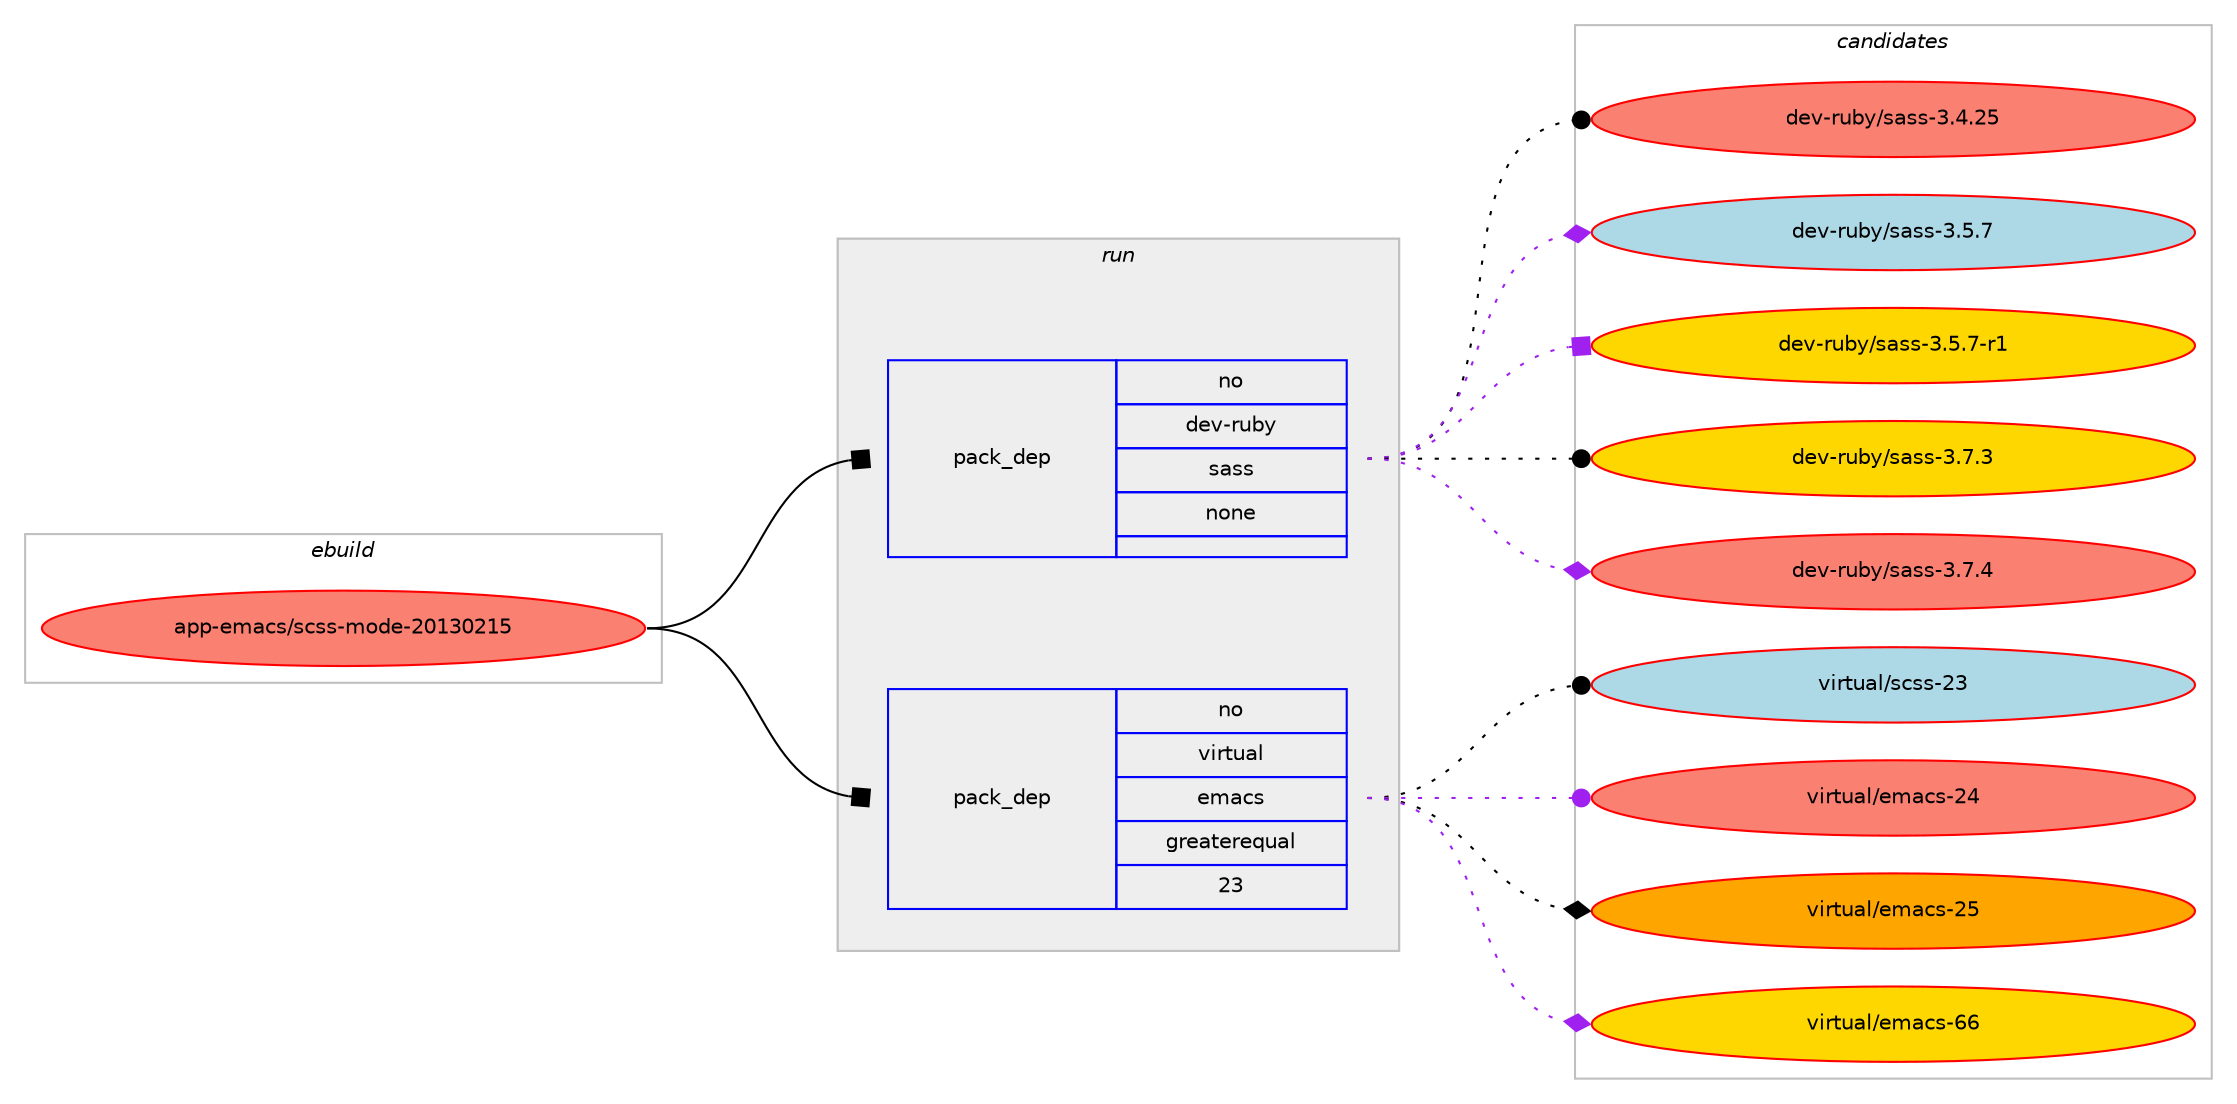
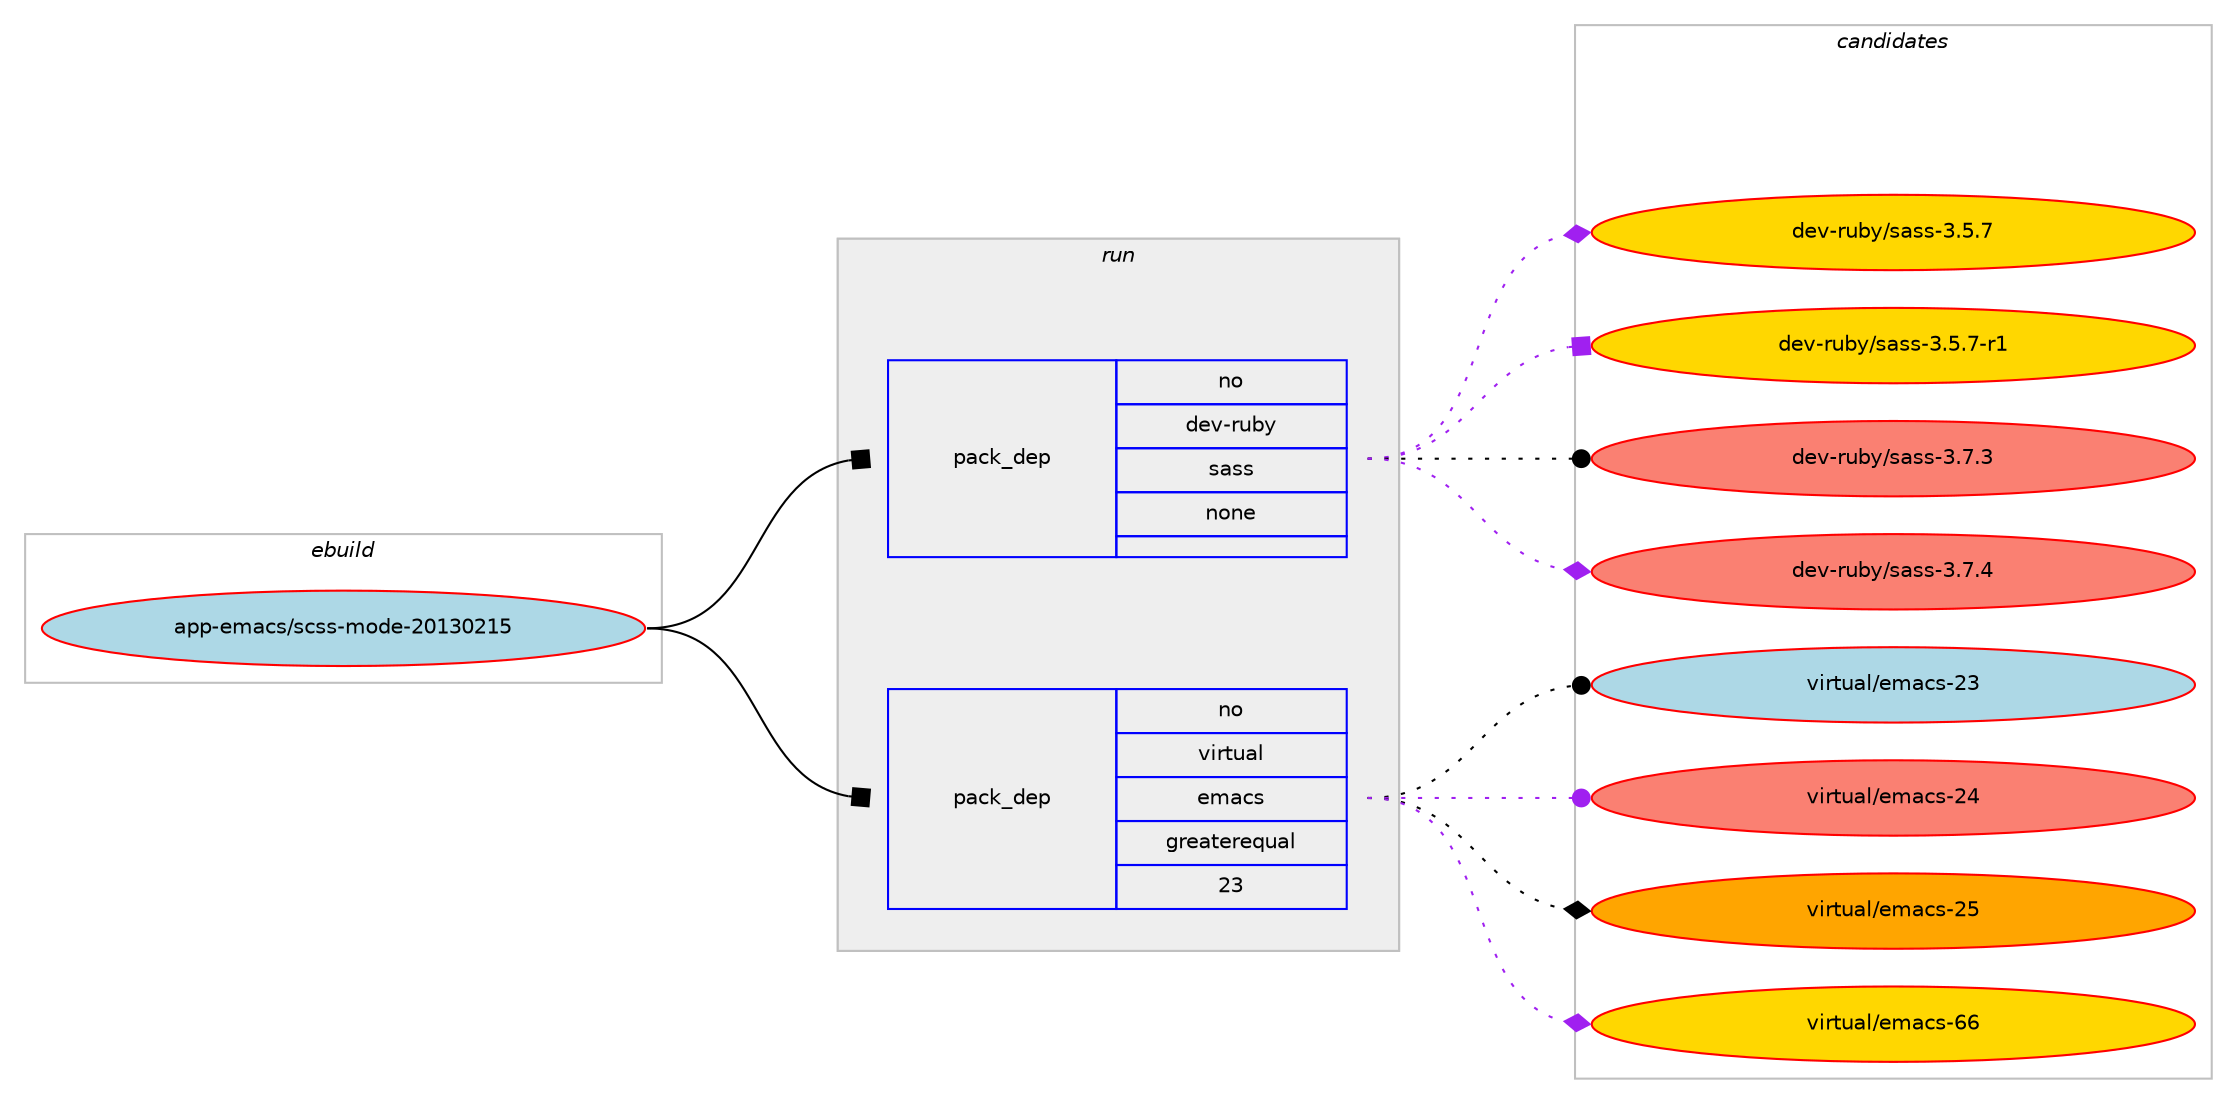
node "dev-ruby/sass-3.4.25": removed
node "dev-ruby/sass-3.5.7": fillcolor lightblue -> gold
node "dev-ruby/sass-3.7.3": fillcolor gold -> salmon
node "app-emacs/scss-mode-20130215": fillcolor salmon -> lightblue
node "virtual/scss-23": label "virtual/scss-23" -> "virtual/emacs-23"
